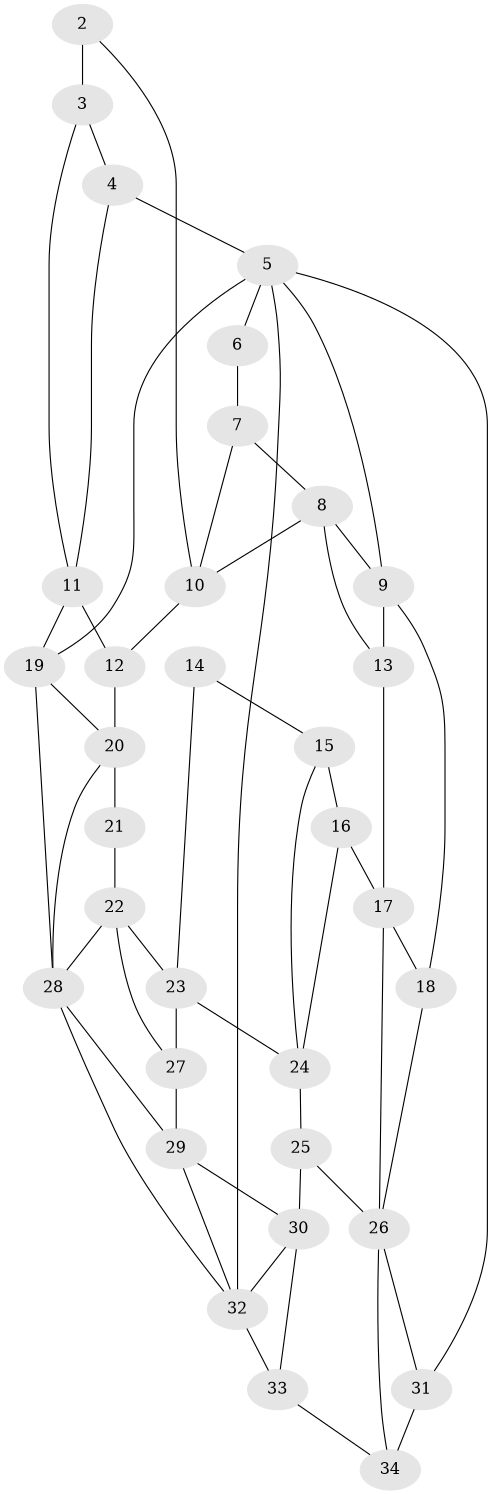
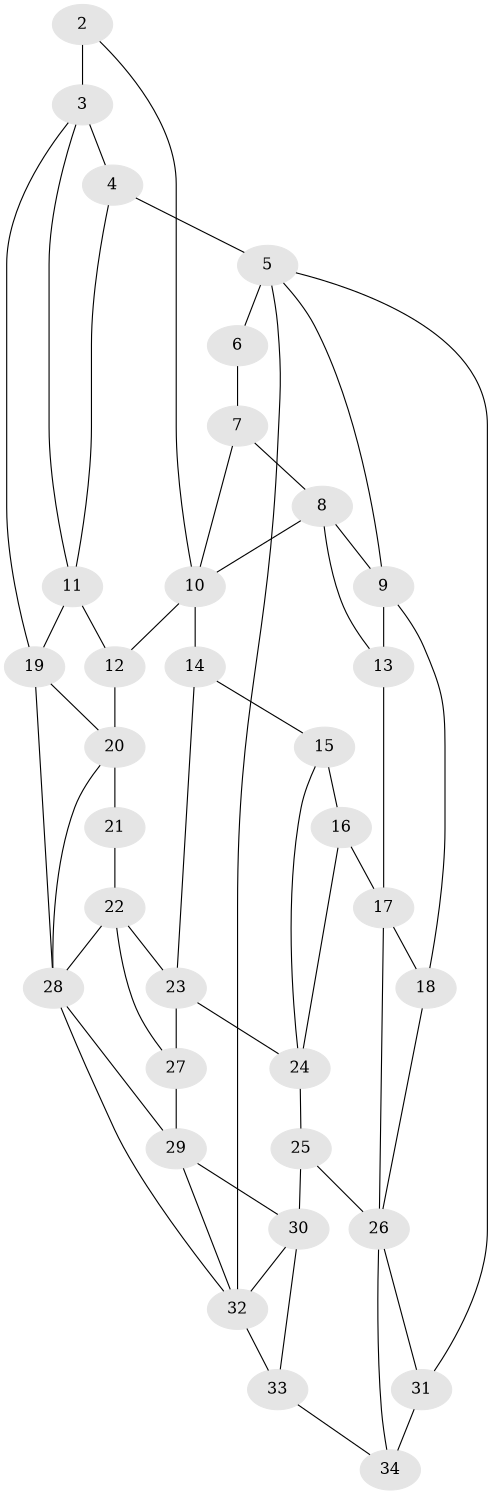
edge "5" -- "19": now "3" -- "19"
edge "10" -- "14": added
